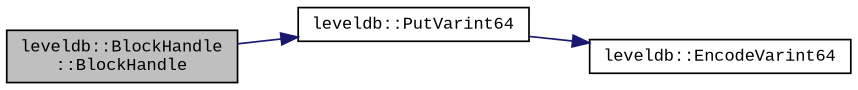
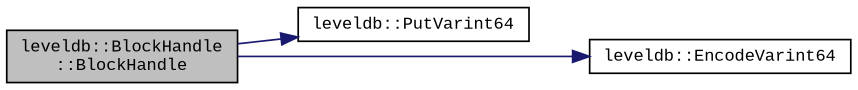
edge "leveldb::PutVarint64" -> "leveldb::EncodeVarint64": now "leveldb::BlockHandle ::BlockHandle" -> "leveldb::EncodeVarint64"
